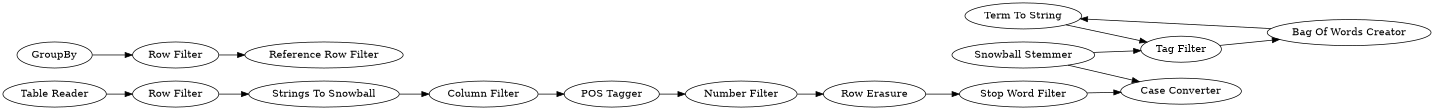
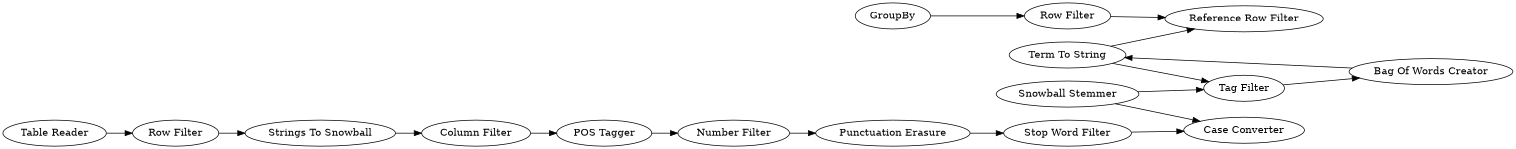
edge "Term To String" -> "Reference Row Filter": added
node "Row Erasure": label "Row Erasure" -> "Punctuation Erasure"
